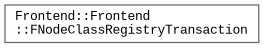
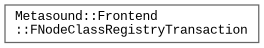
node "Frontend::Frontend ::FNodeClassRegistryTransaction": label "Frontend::Frontend ::FNodeClassRegistryTransaction" -> "Metasound::Frontend ::FNodeClassRegistryTransaction"
